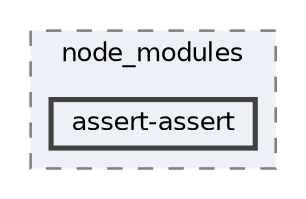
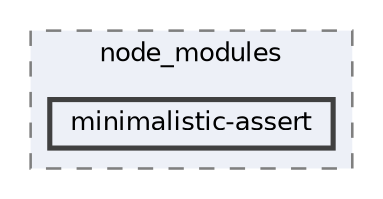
node "assert-assert": label "assert-assert" -> "minimalistic-assert"
